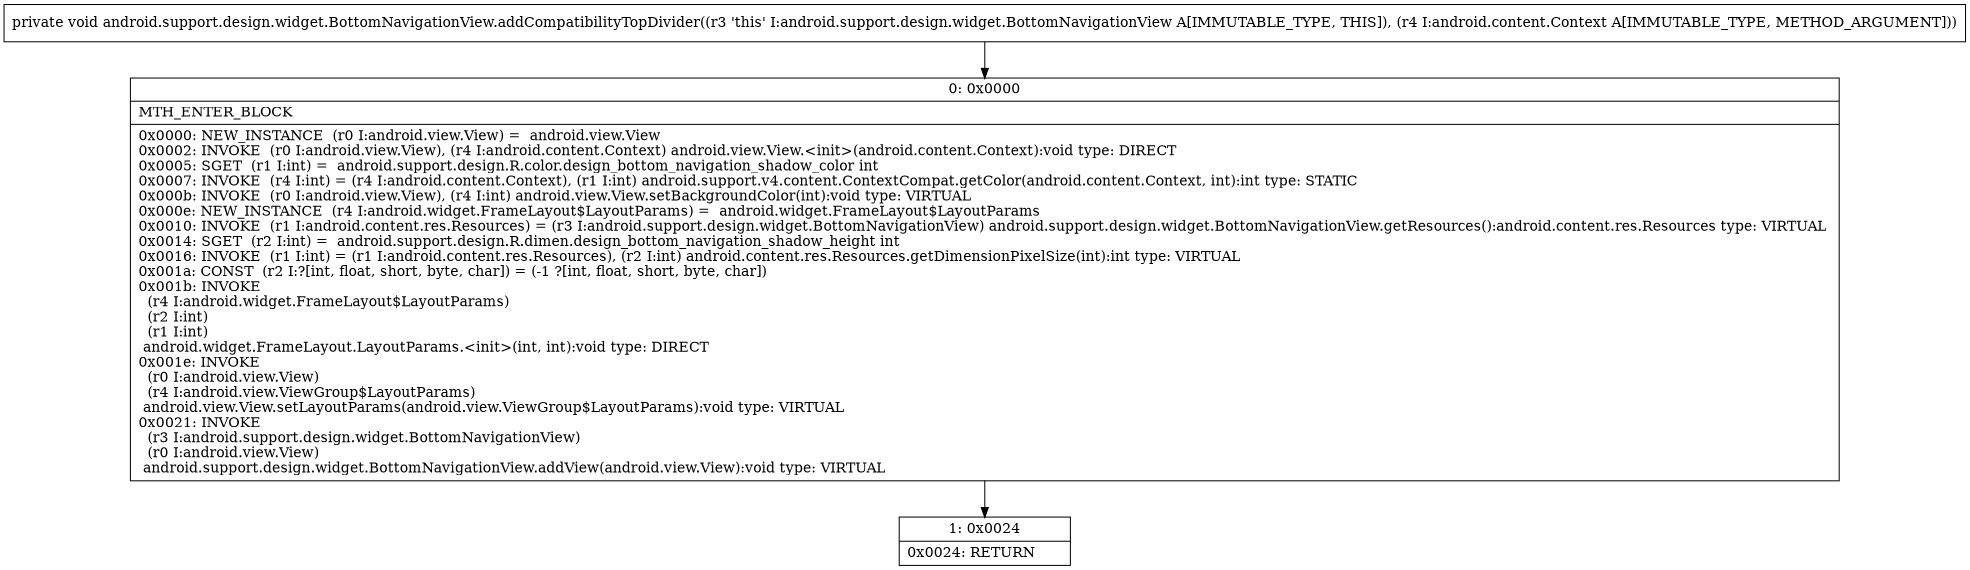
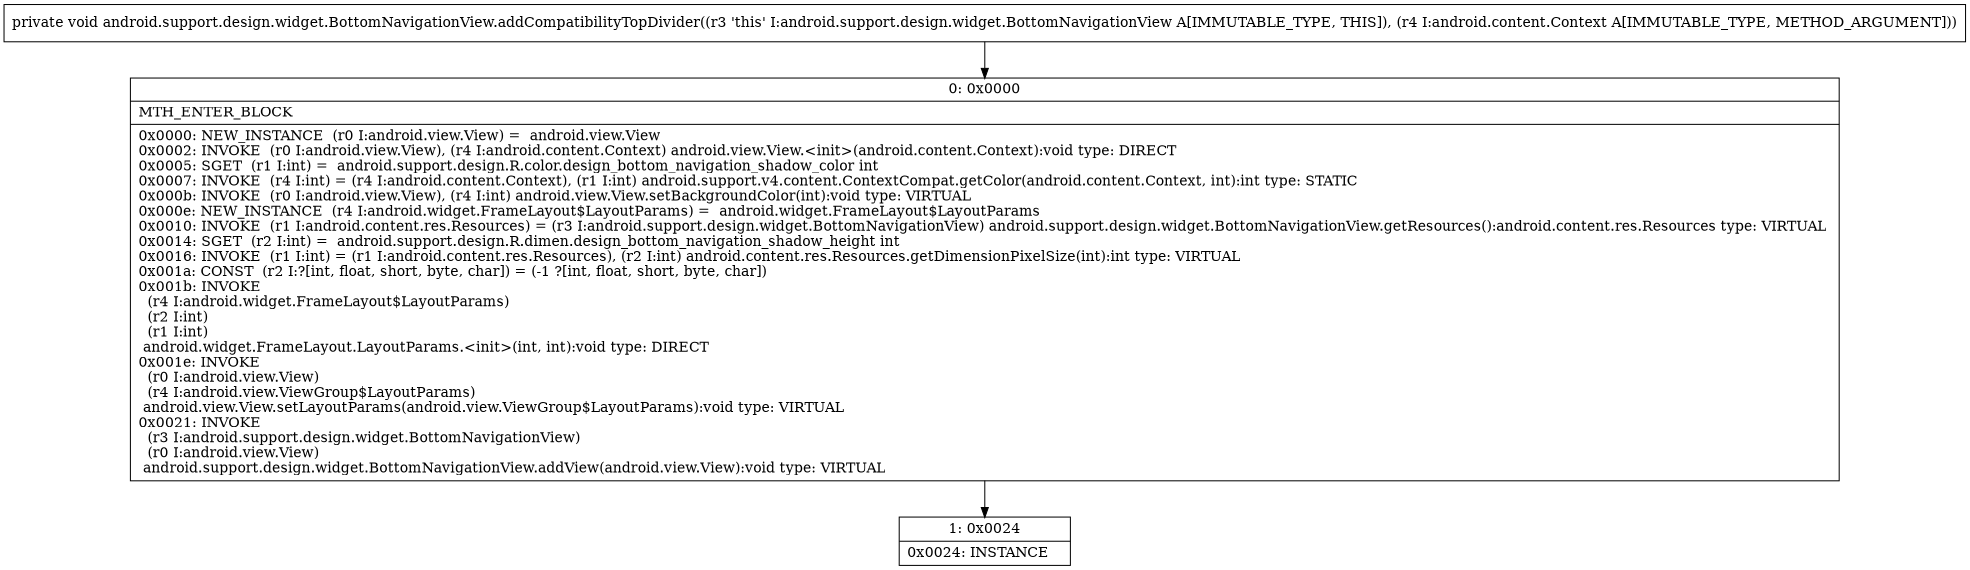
node "1: 0x0024": text "0x0024: RETURN" -> "0x0024: INSTANCE"
